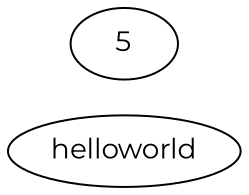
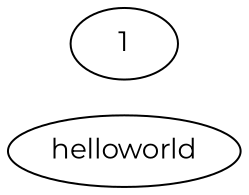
node "5": label "5" -> "1"
